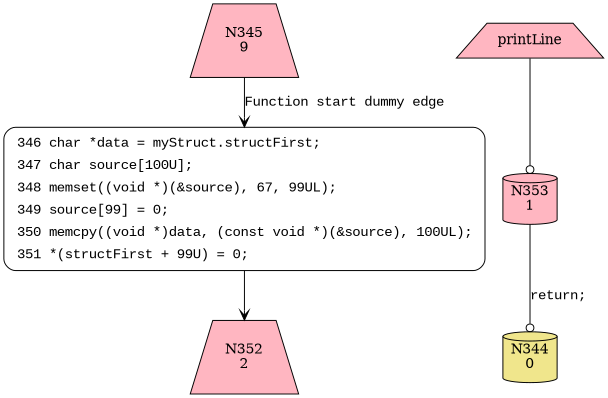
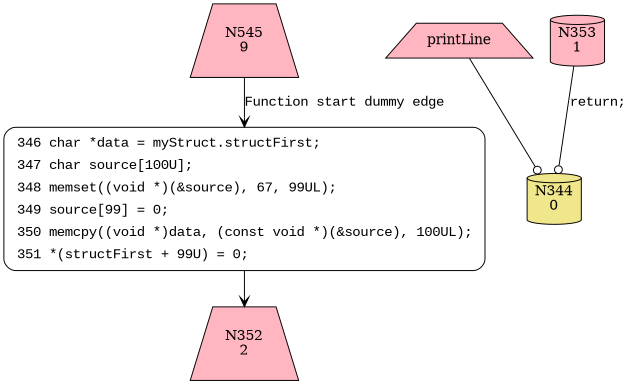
node "N345 9": label "N345 9" -> "N545 9"
edge "printLine" -> "N353 1": now "printLine" -> "N344 0"
